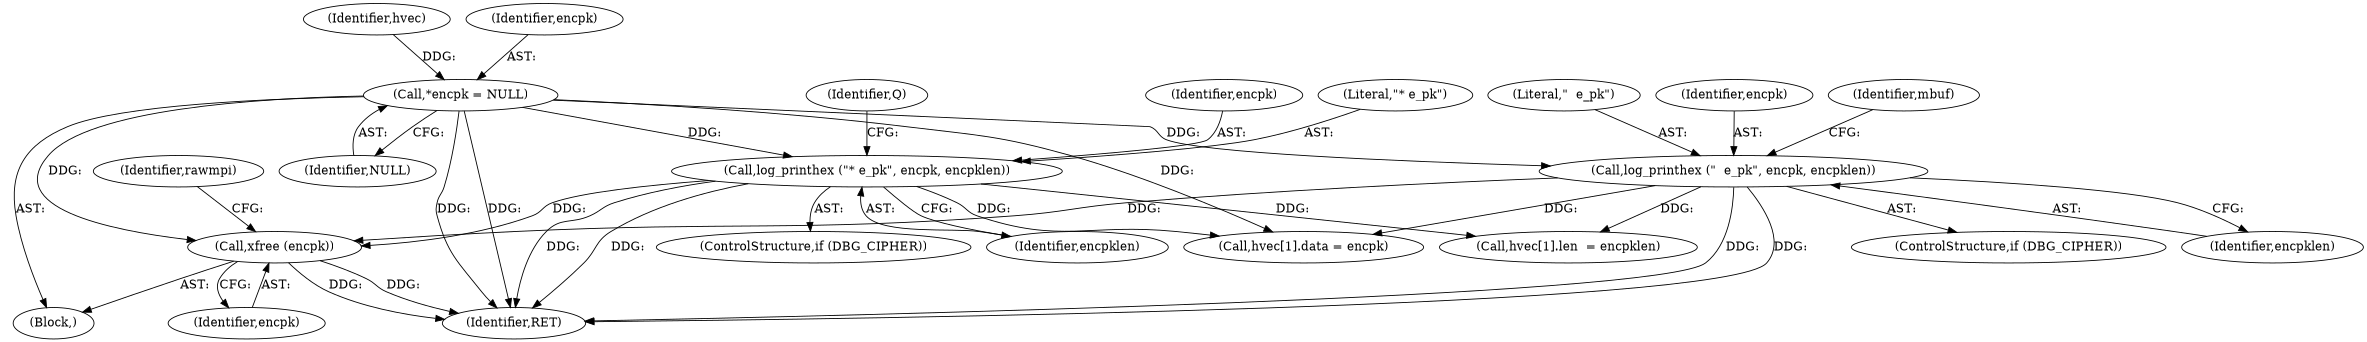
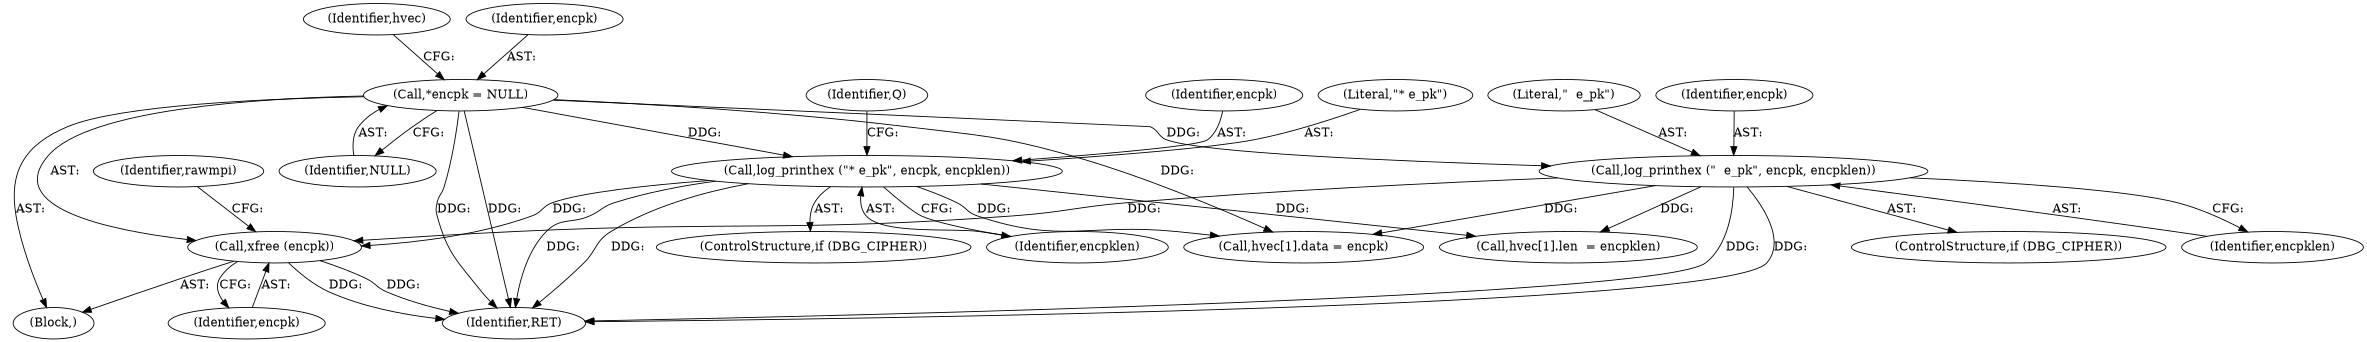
edge "(Identifier,hvec)" -> "(Call,*encpk = NULL)": label "DDG: " -> "CFG: "
node "(Identifier,mbuf)": removed
edge "(Call,*encpk = NULL)" -> "(Call,xfree (encpk))": label "DDG: " -> "AST: "
